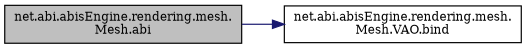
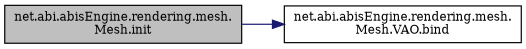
node "net.abi.abisEngine.rendering.mesh. Mesh.abi": label "net.abi.abisEngine.rendering.mesh. Mesh.abi" -> "net.abi.abisEngine.rendering.mesh. Mesh.init"
